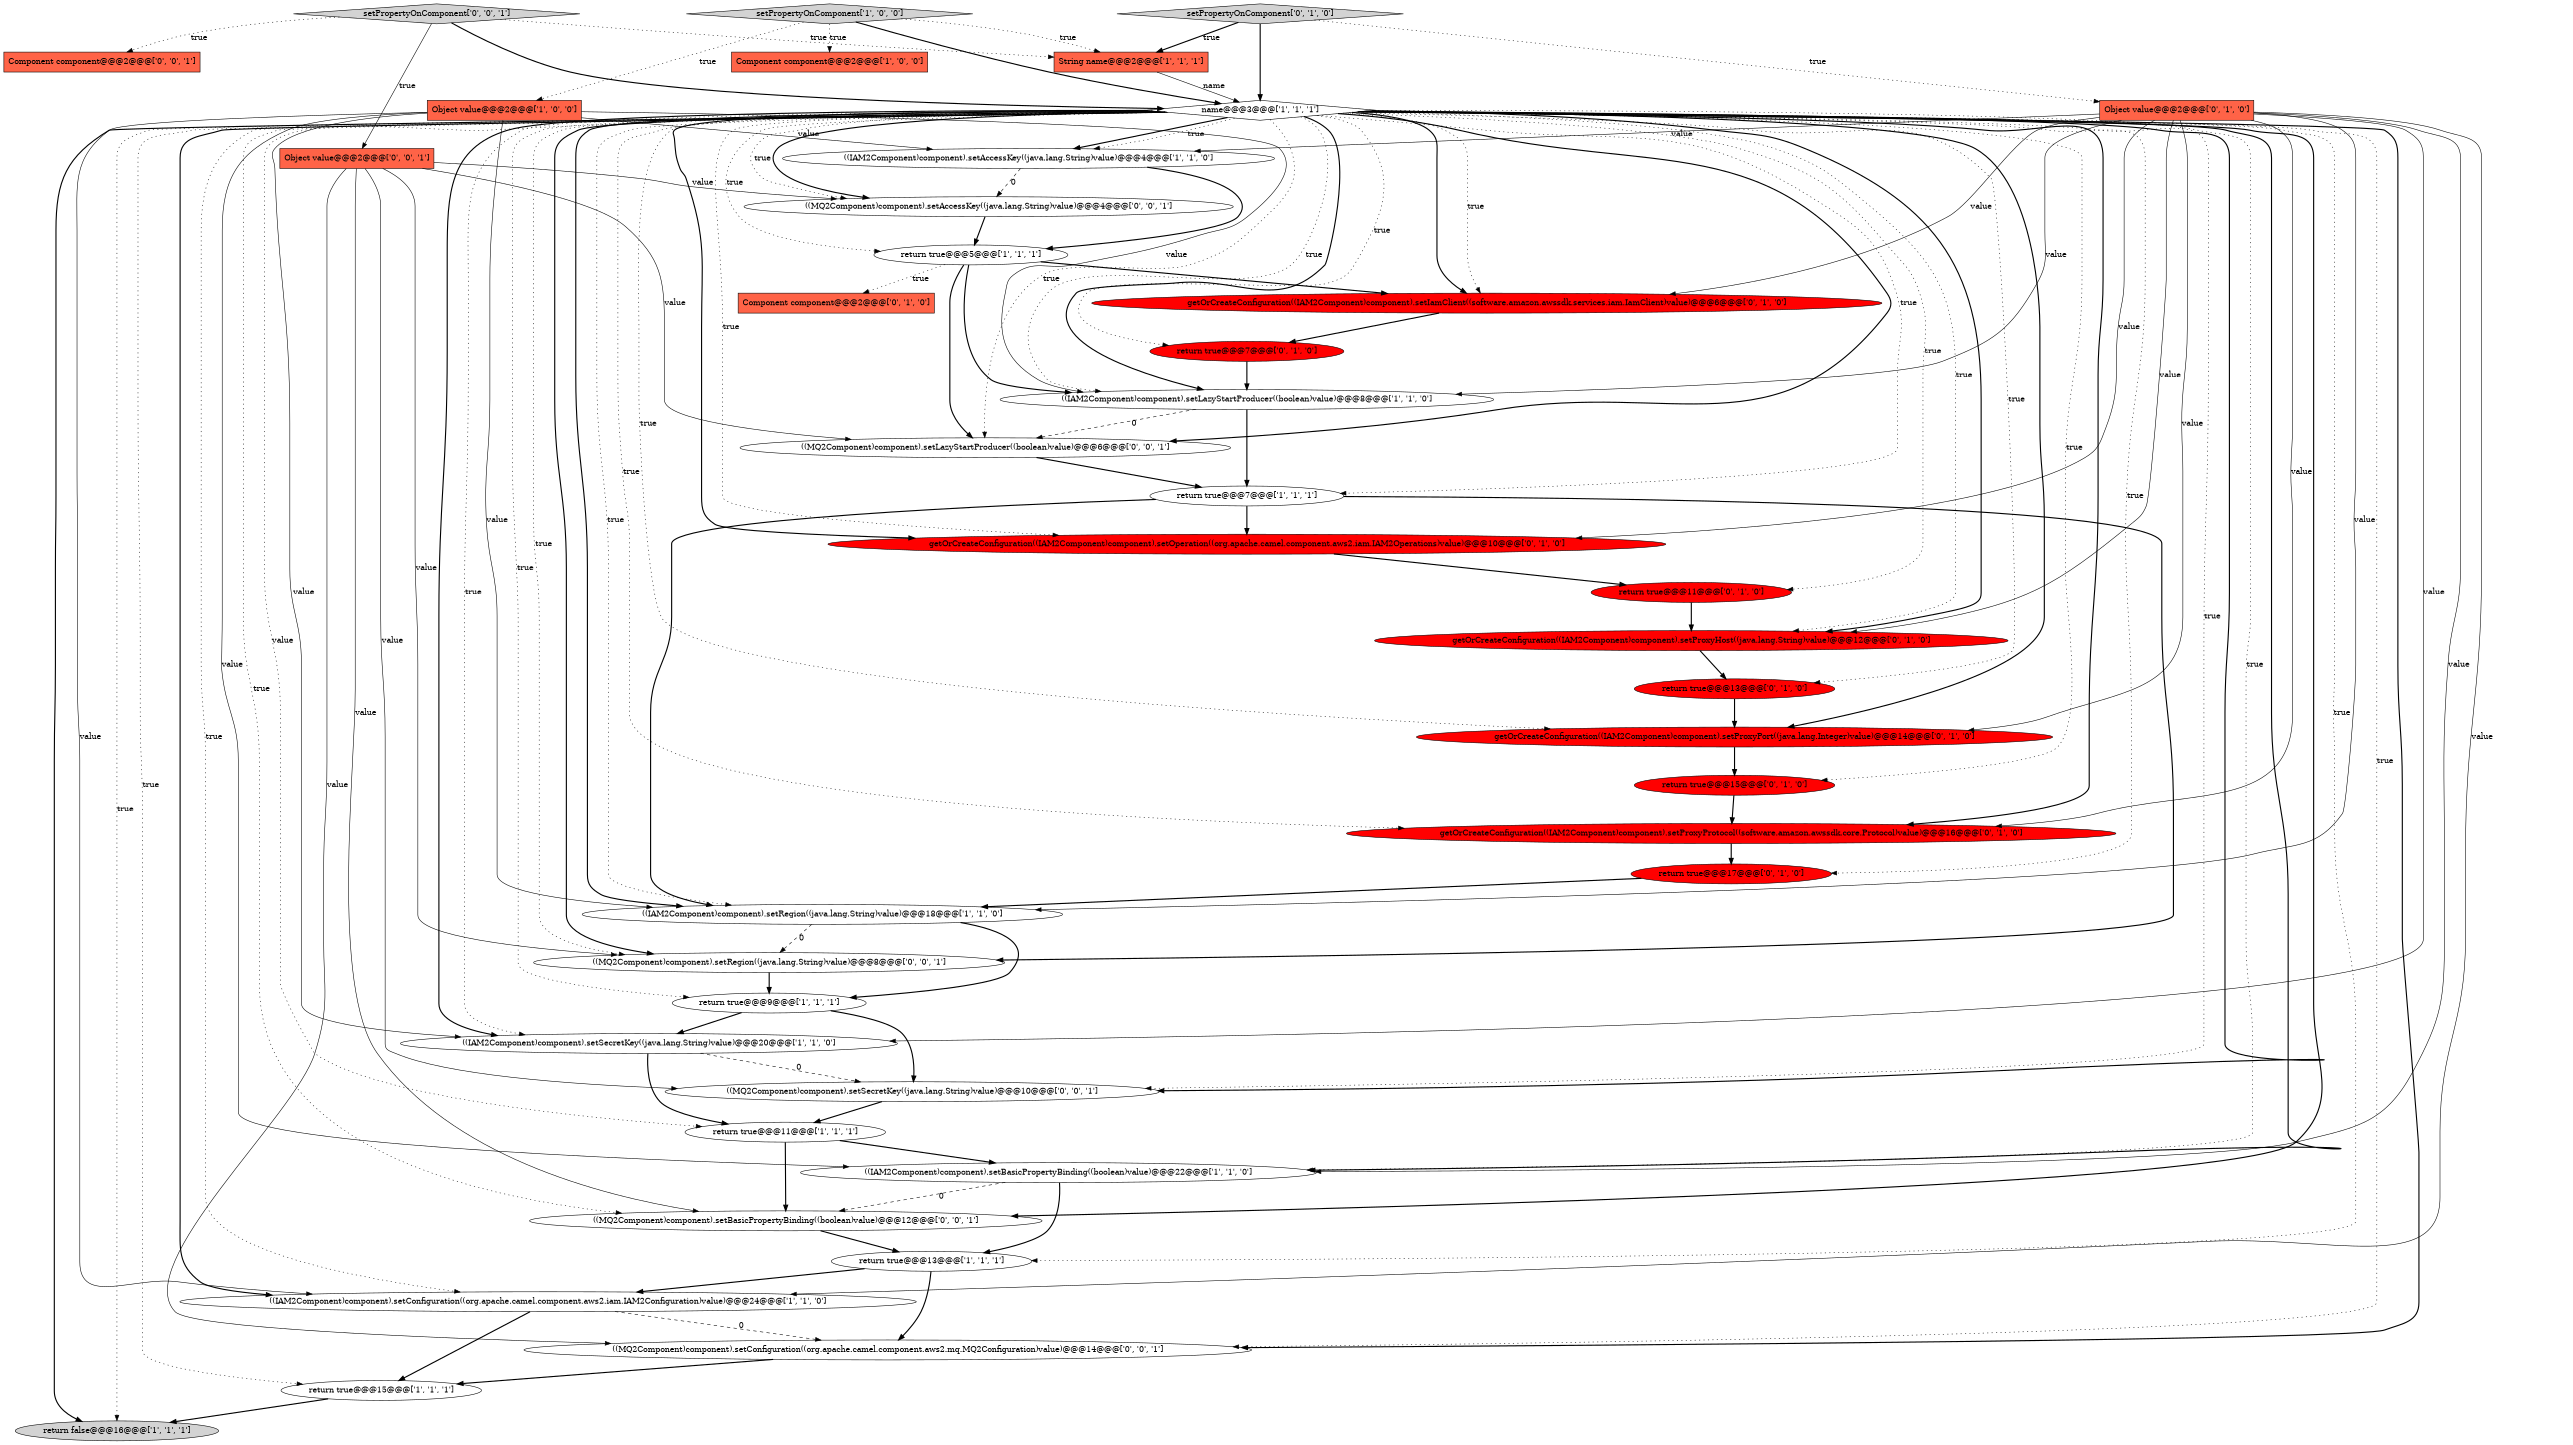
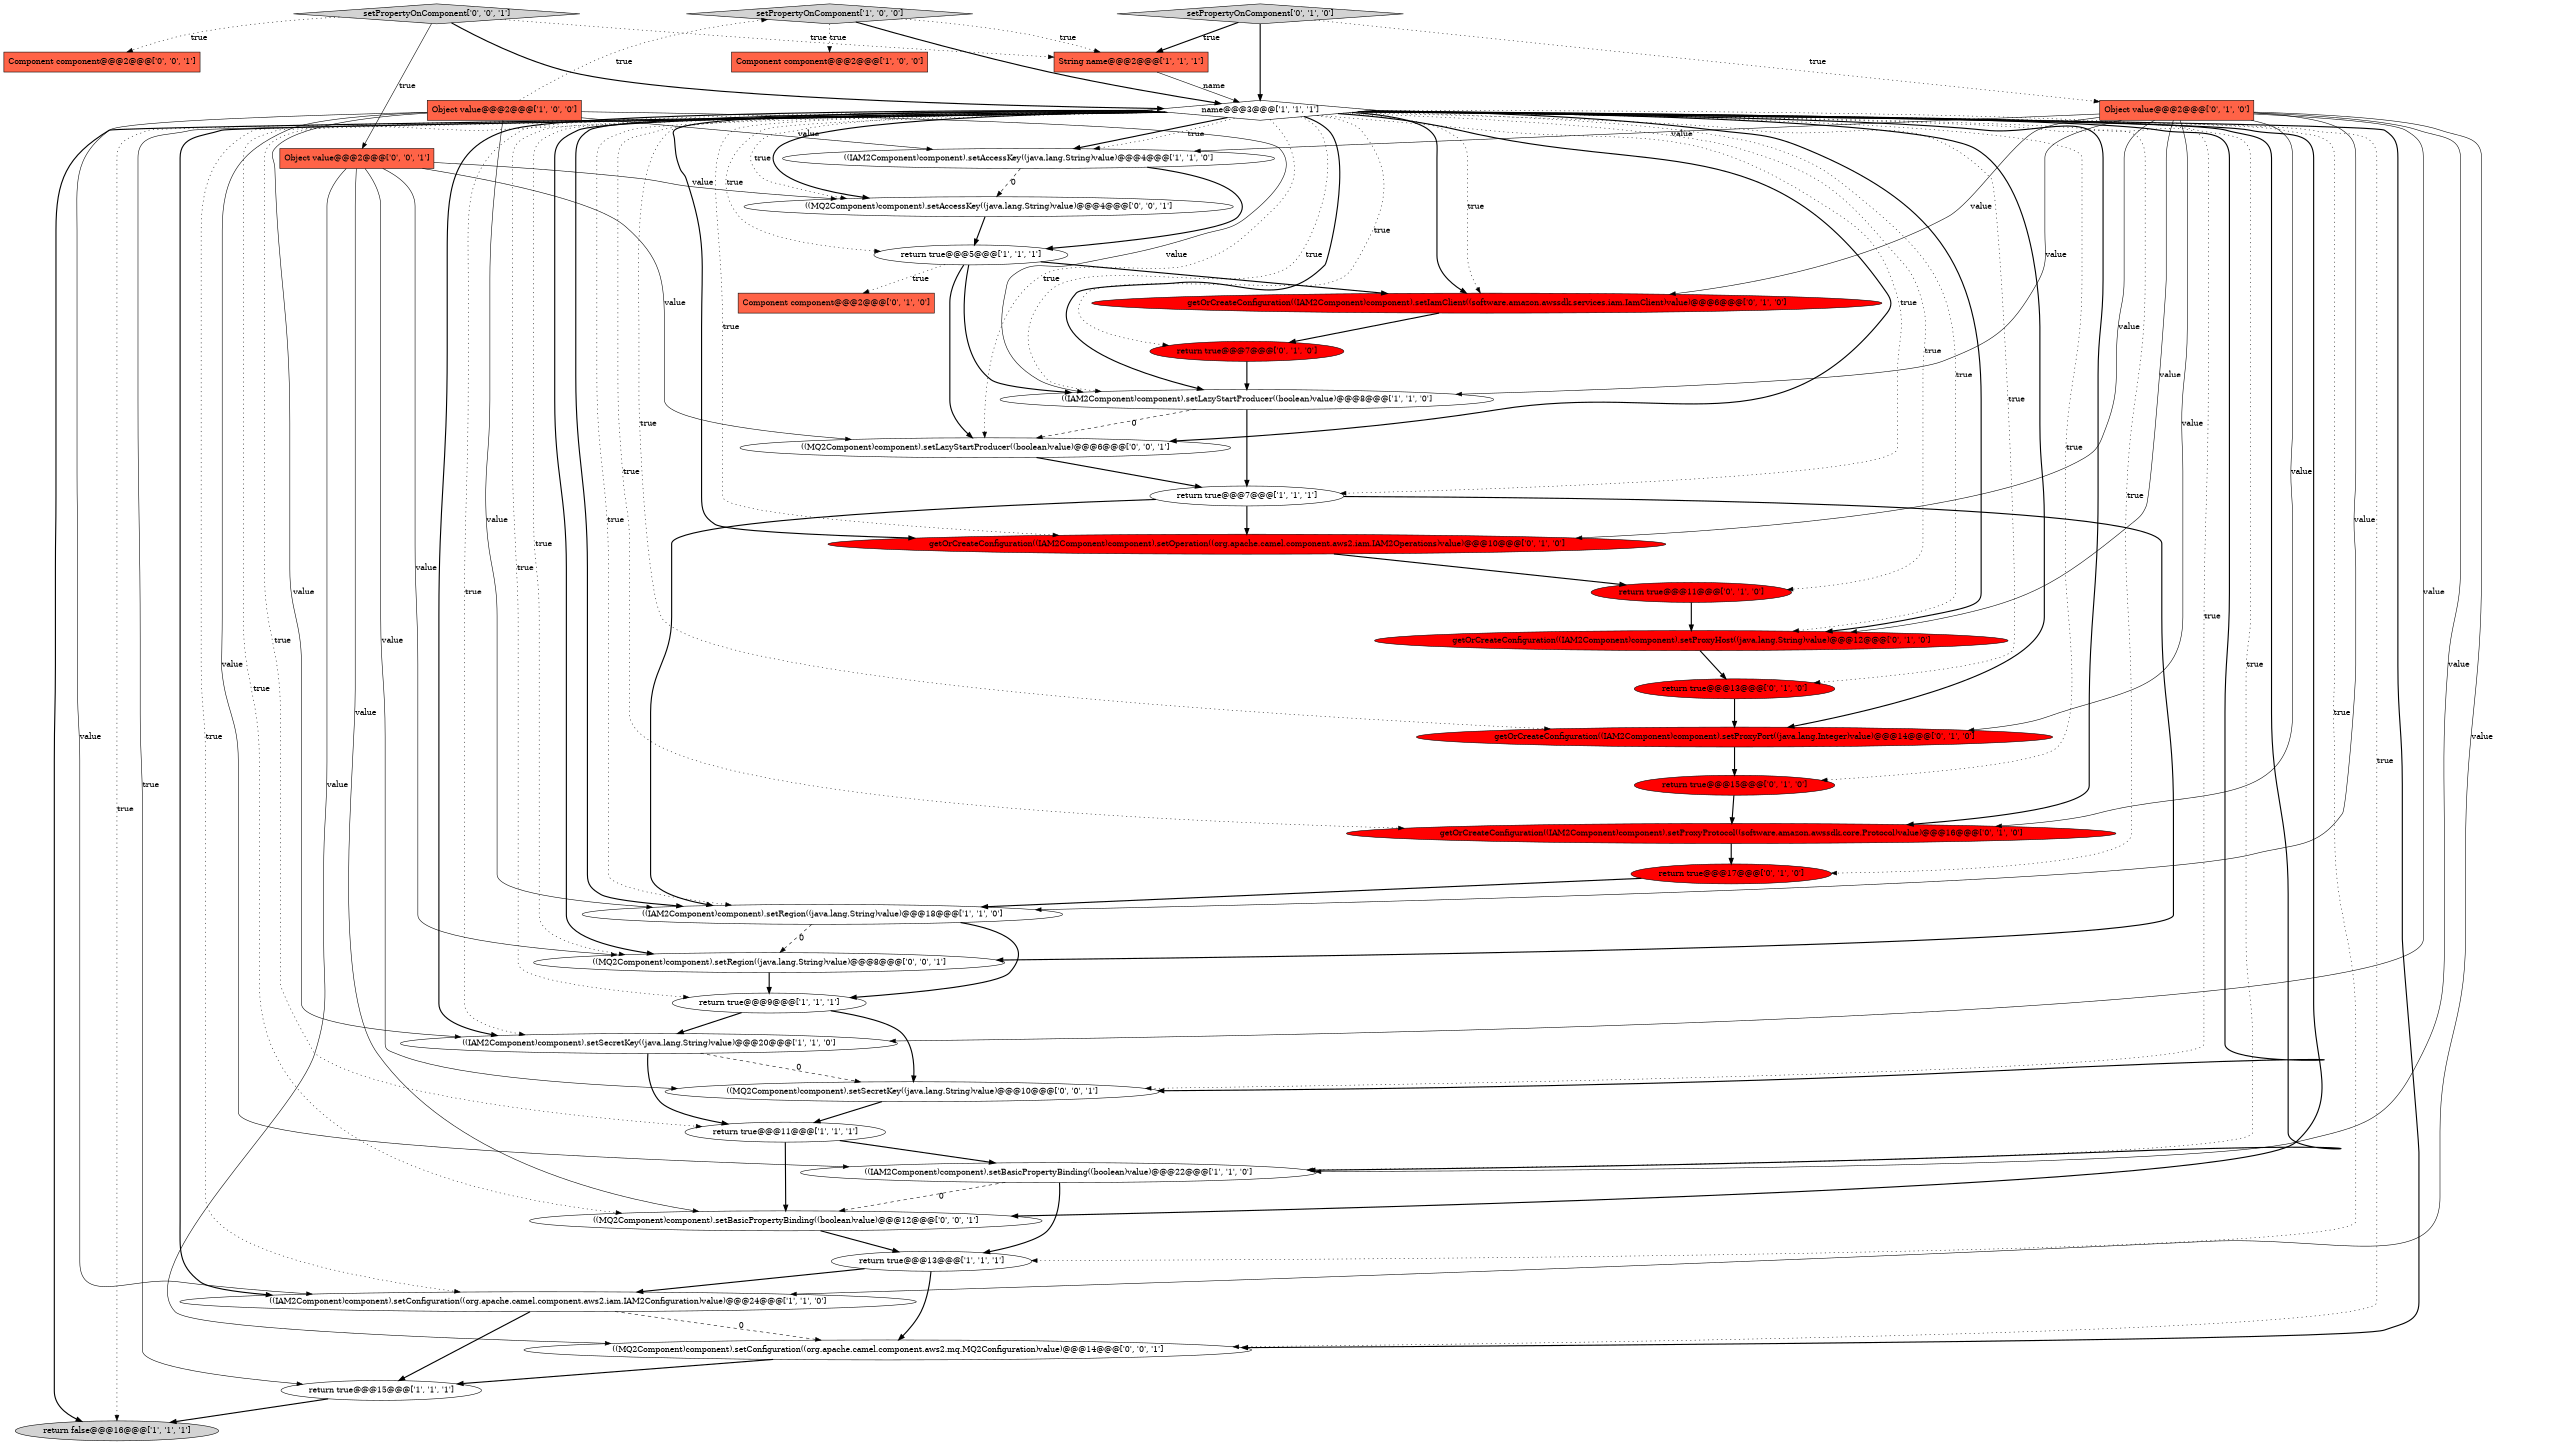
edge "setPropertyOnComponent['1', '0', '0']" -> "Object value@@@2@@@['1', '0', '0']": reversed
edge "name@@@3@@@['1', '1', '1']" -> "return true@@@15@@@['1', '1', '1']": style dotted -> solid
edge "name@@@3@@@['1', '1', '1']" -> "return true@@@11@@@['1', '1', '1']": label "value" -> "true"
